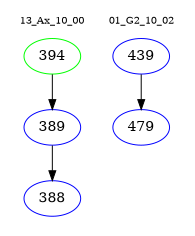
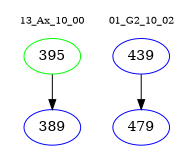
node "394": label "394" -> "395"
node "388": removed
